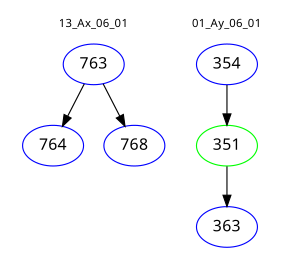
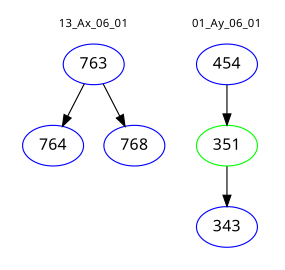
node "354": label "354" -> "454"
node "363": label "363" -> "343"
